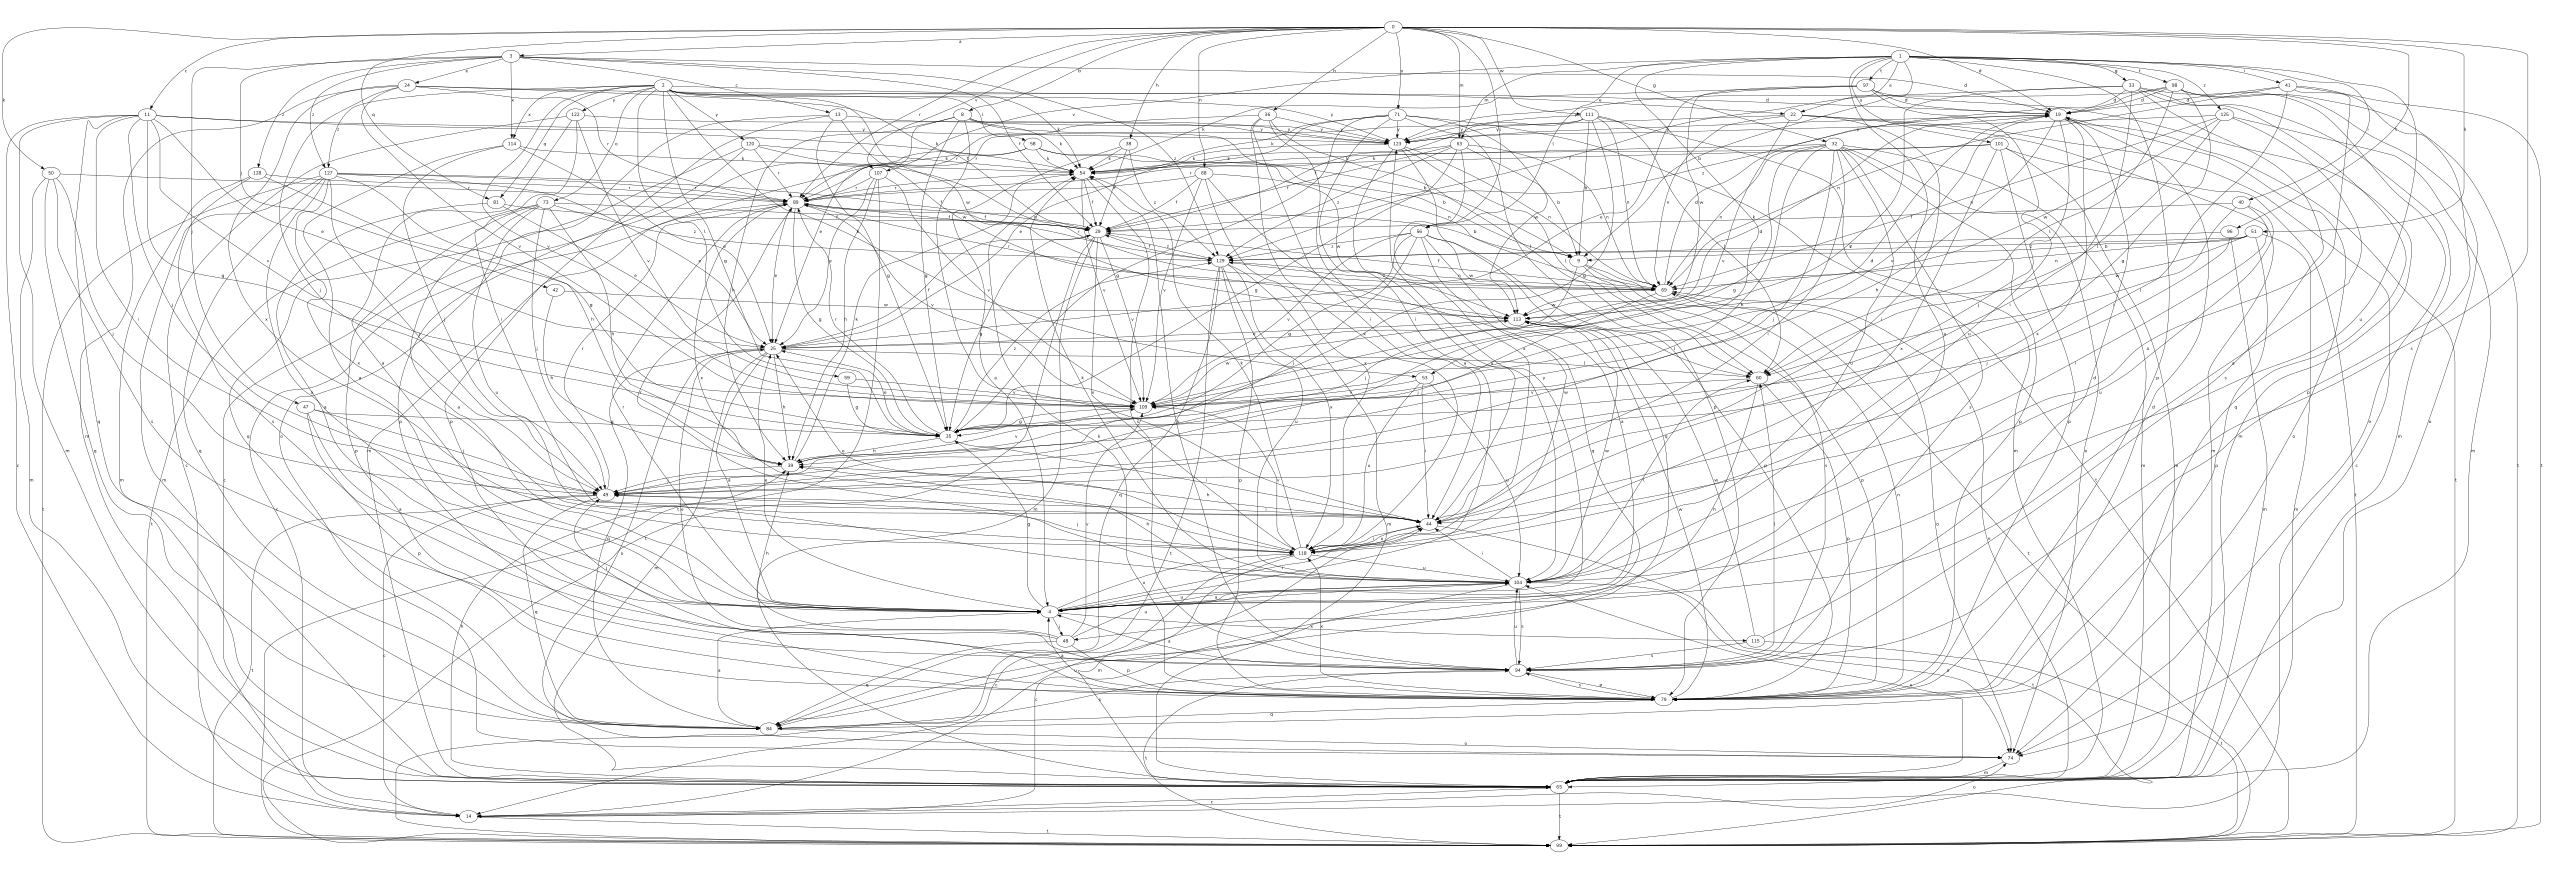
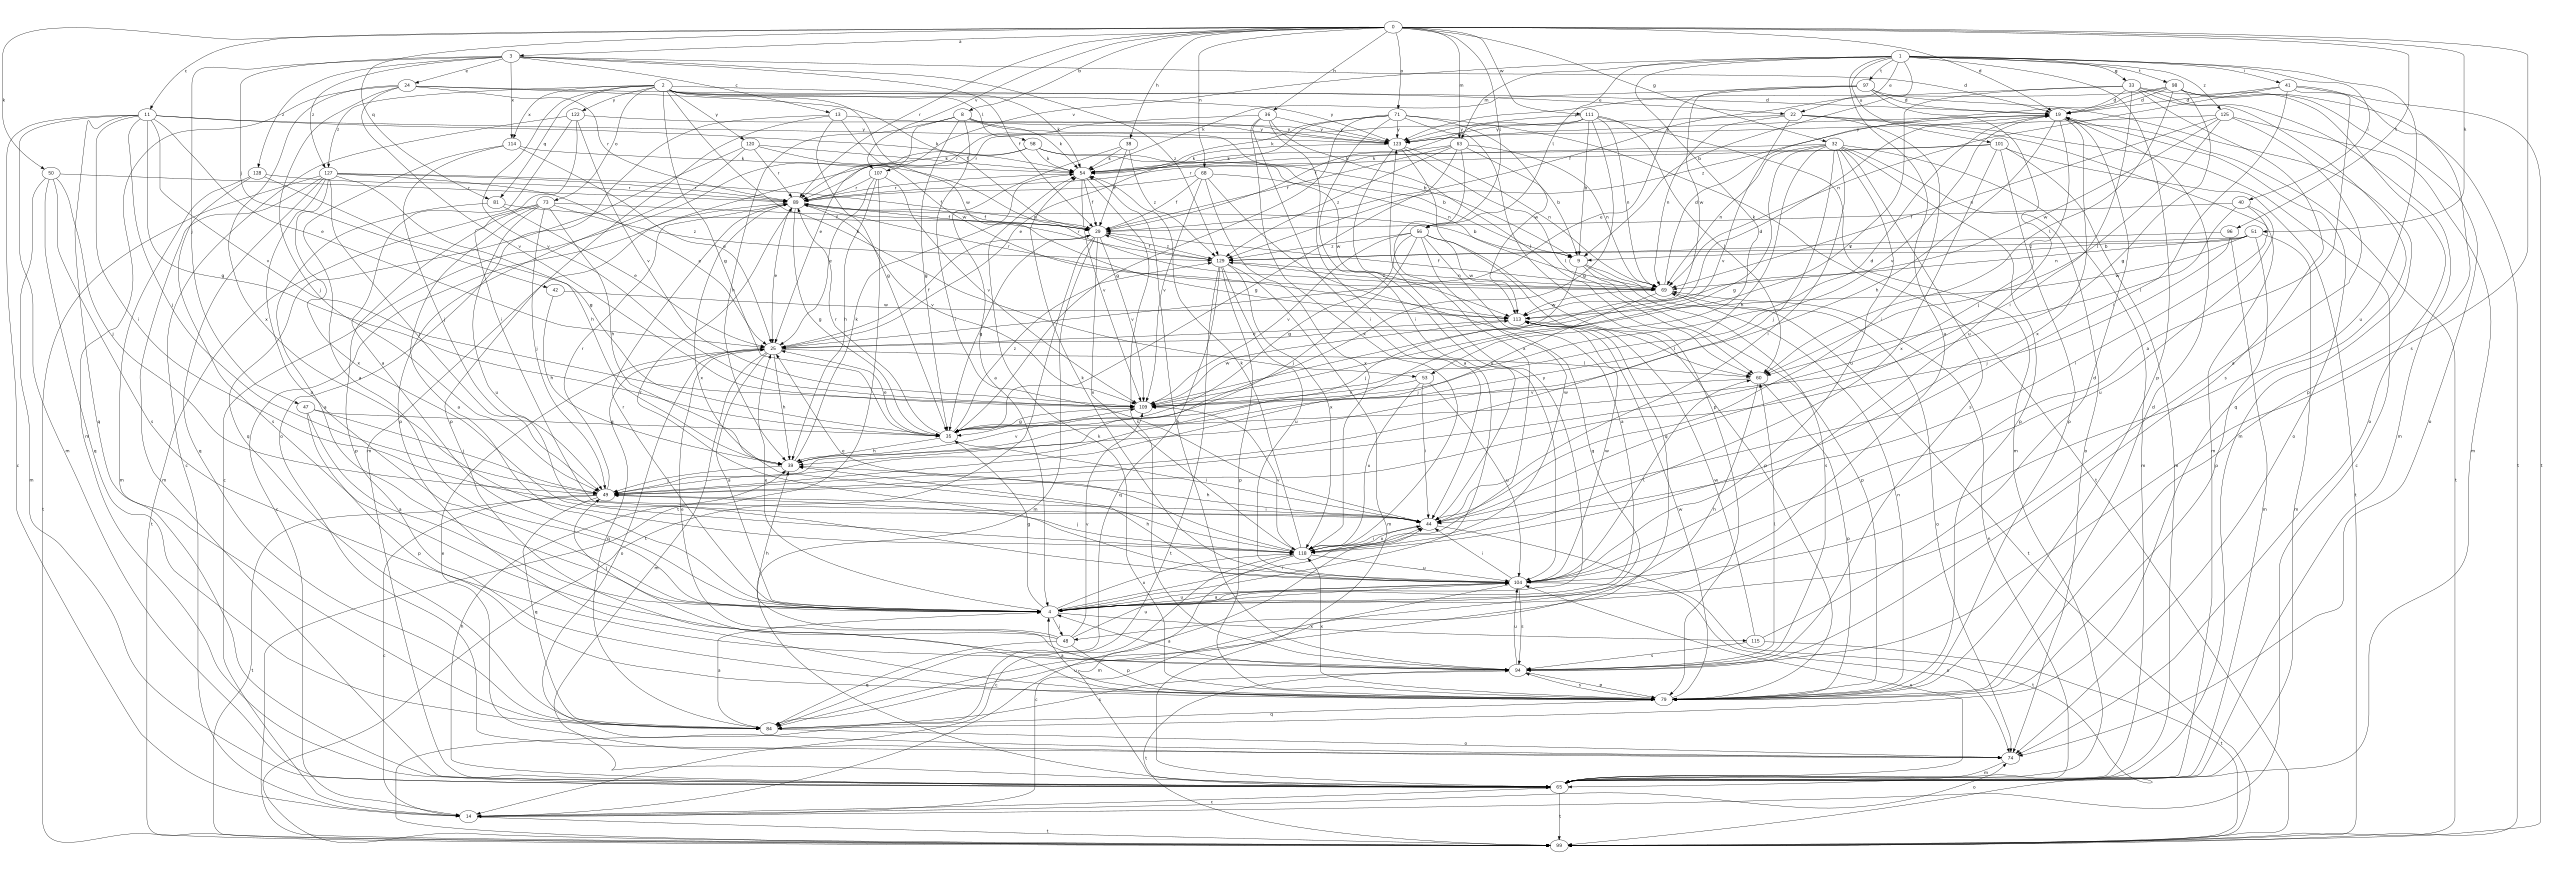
node "59": removed
edge "74" -> "25": added, label "e"
